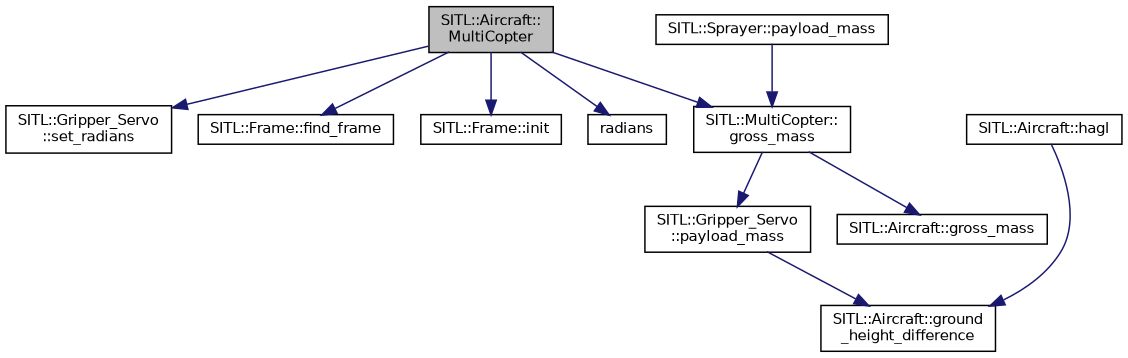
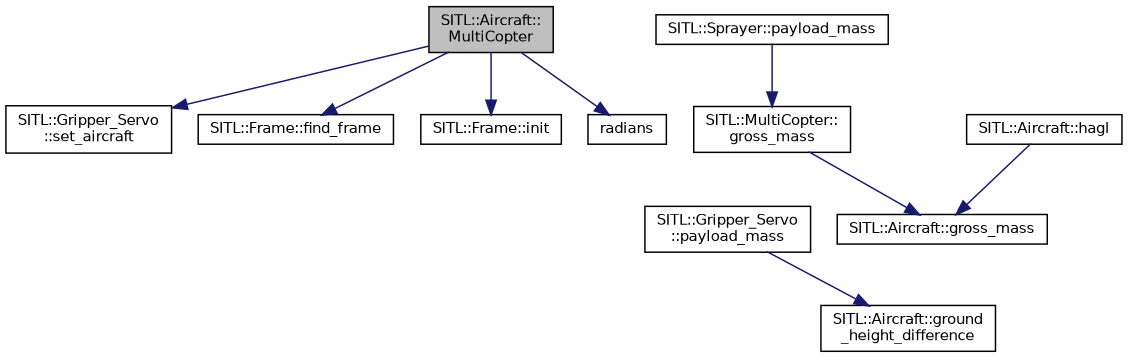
edge "SITL::Aircraft:: MultiCopter" -> "SITL::MultiCopter:: gross_mass": removed
node "SITL::Gripper_Servo ::set_radians": label "SITL::Gripper_Servo ::set_radians" -> "SITL::Gripper_Servo ::set_aircraft"
edge "SITL::MultiCopter:: gross_mass" -> "SITL::Gripper_Servo ::payload_mass": removed
edge "SITL::Aircraft::hagl" -> "SITL::Aircraft::ground _height_difference": now "SITL::Aircraft::hagl" -> "SITL::Aircraft::gross_mass"
